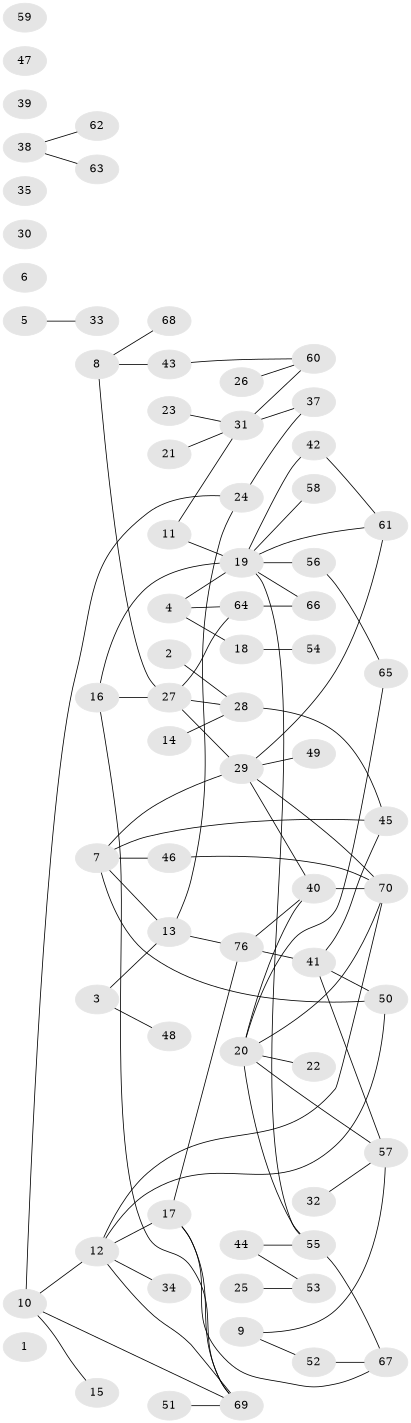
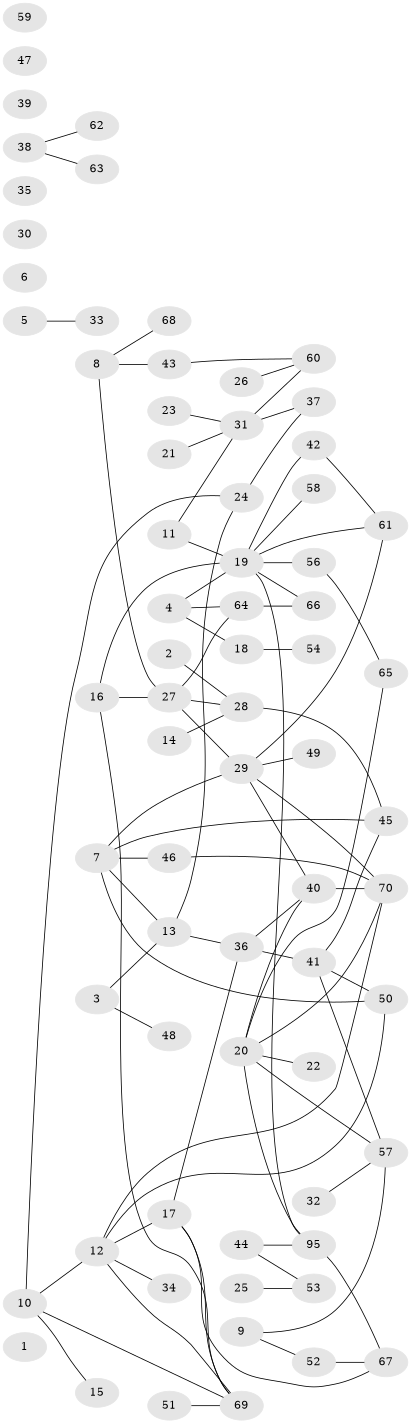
node "76": label "76" -> "36"
node "55": label "55" -> "95"
